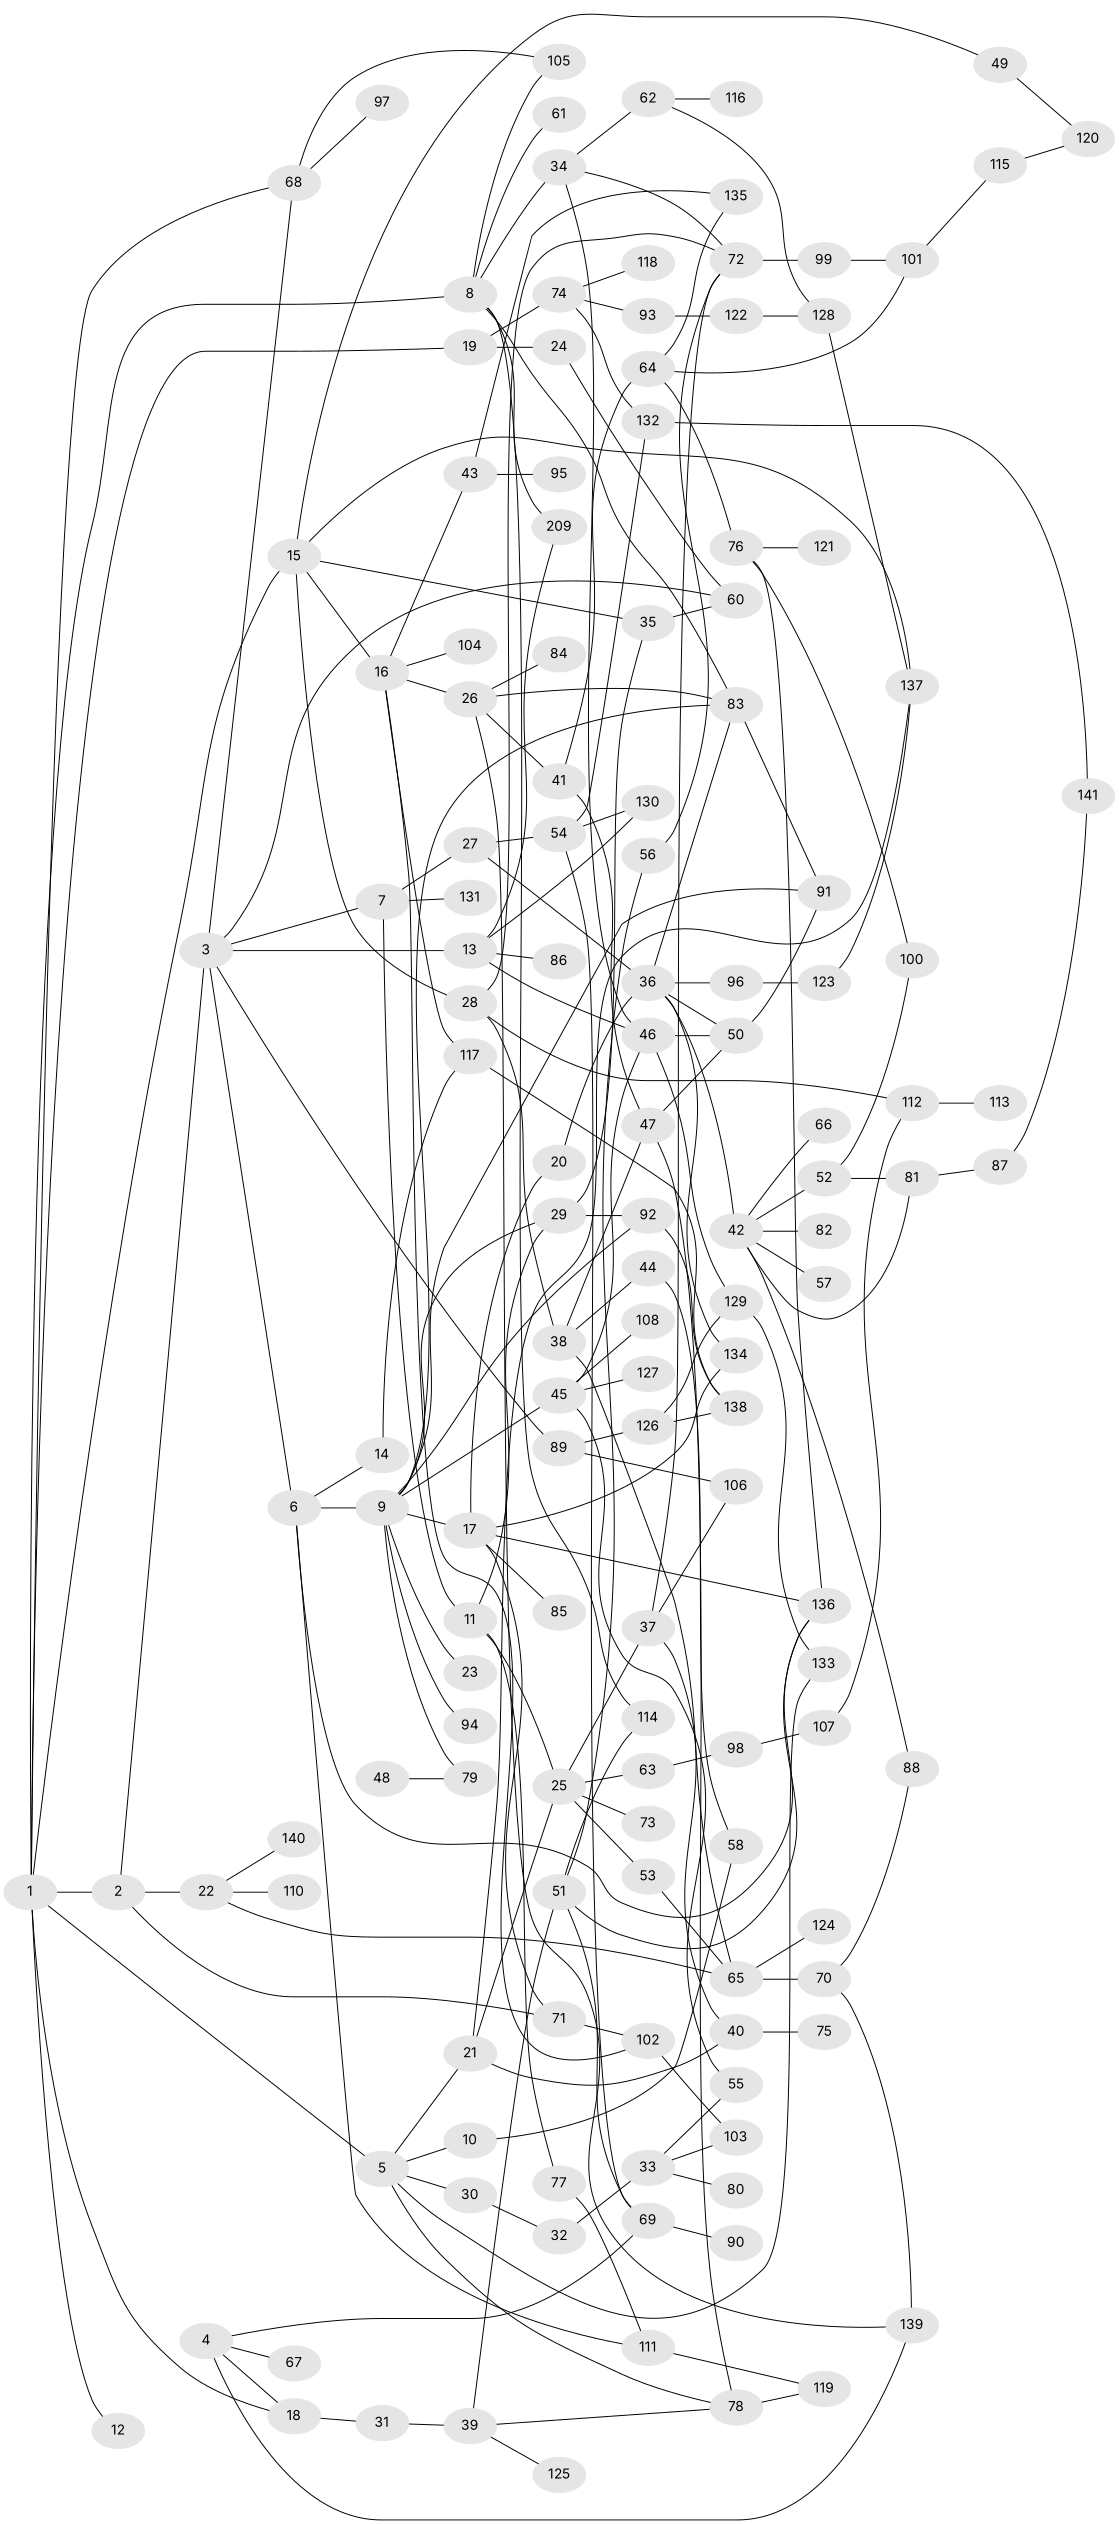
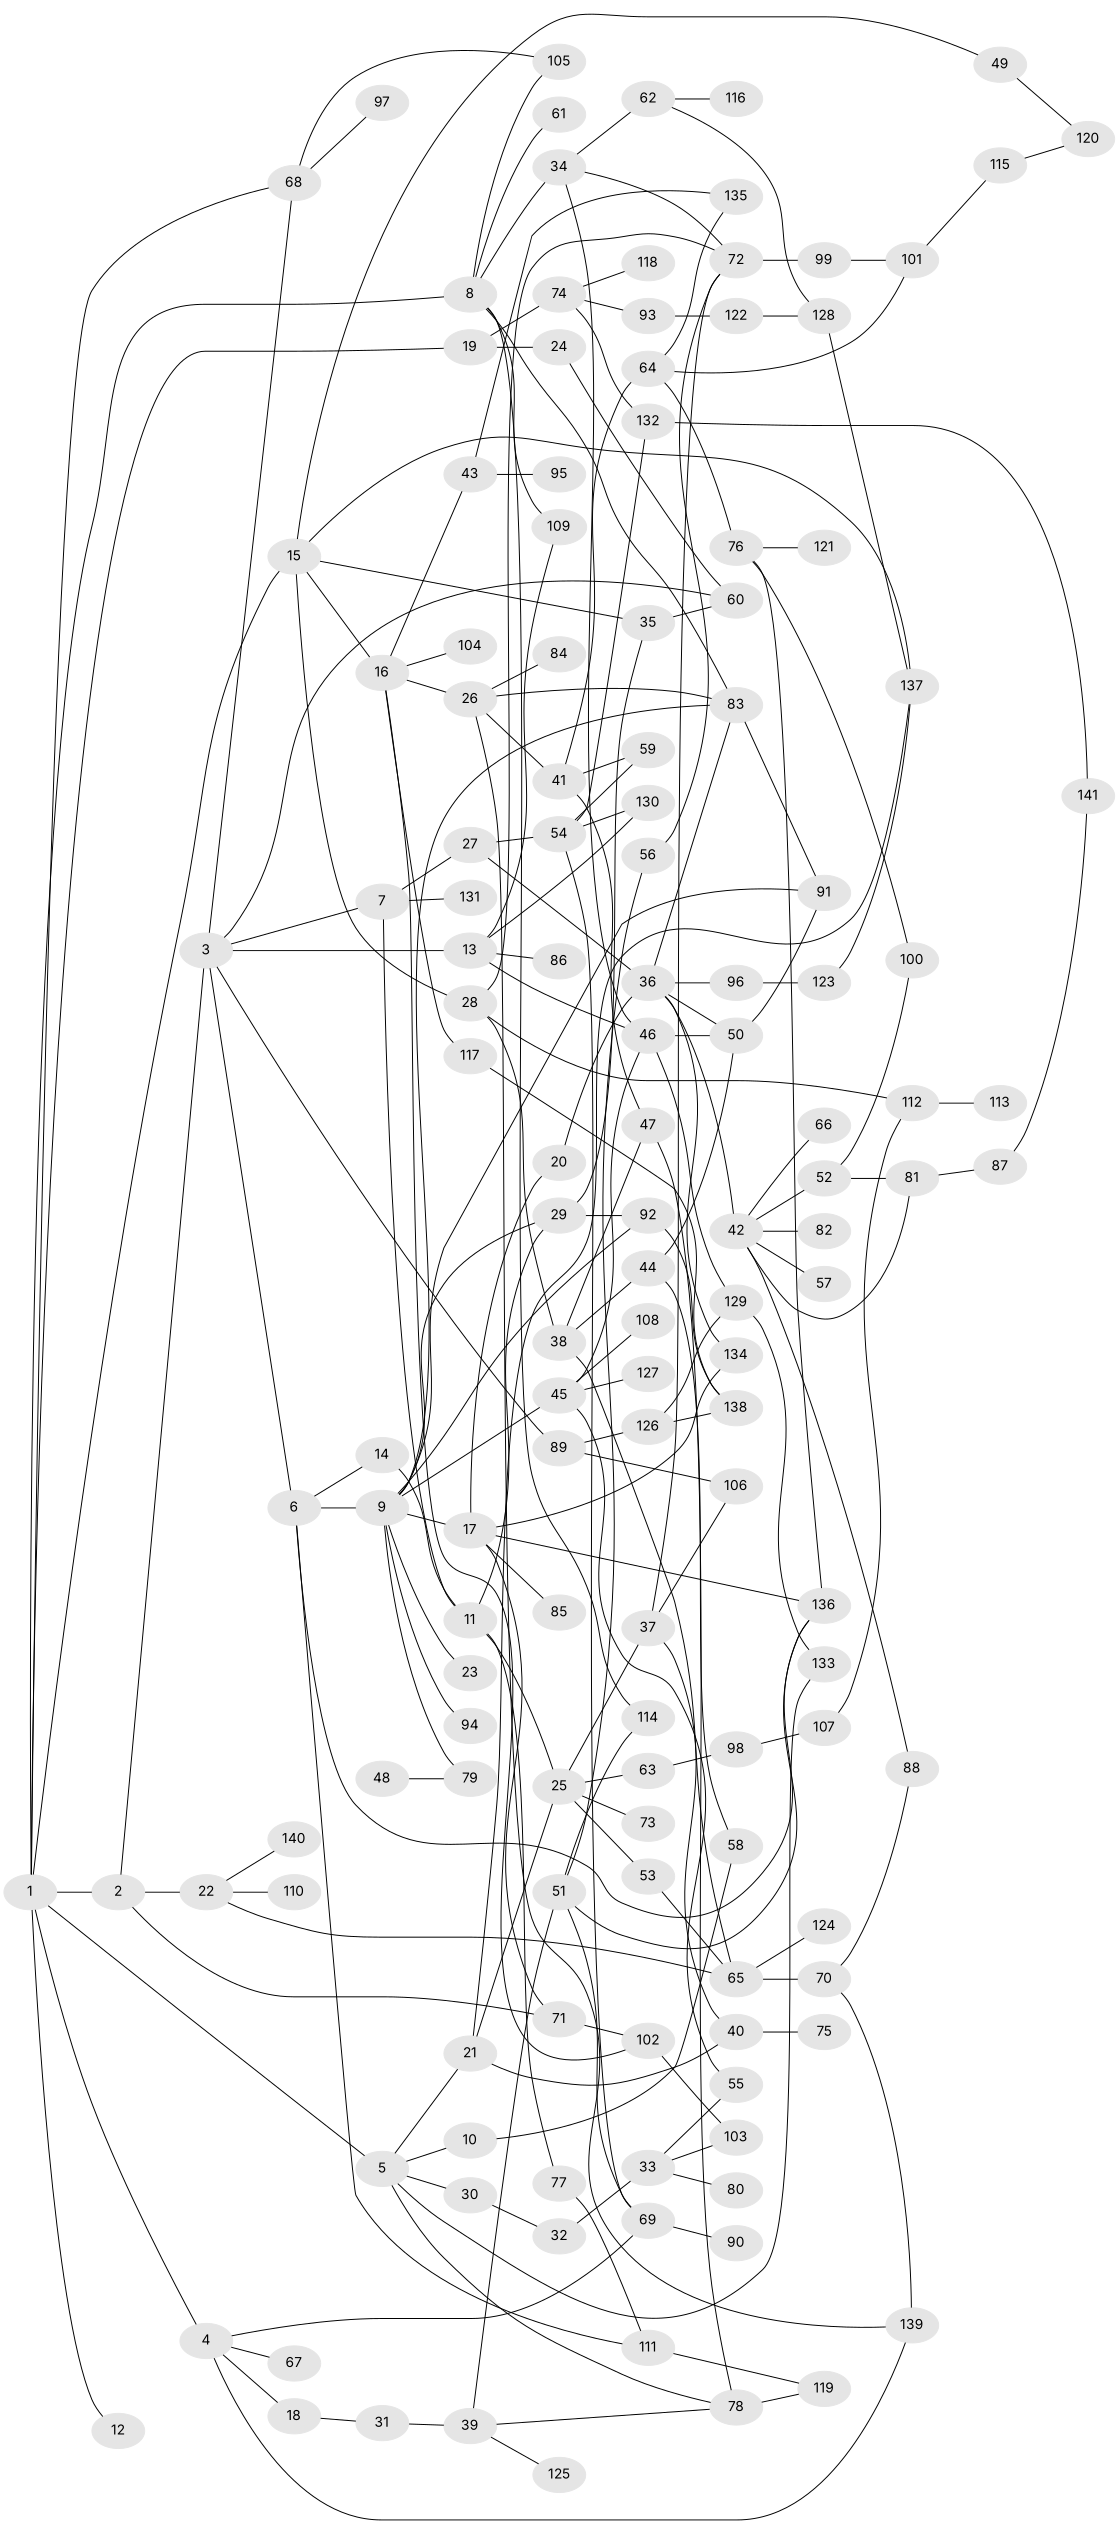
node "209": label "209" -> "109"
node "59": added
edge "50" -- "47": now "50" -- "44"
edge "117" -- "14": now "11" -- "14"
edge "1" -- "18": now "1" -- "4"
